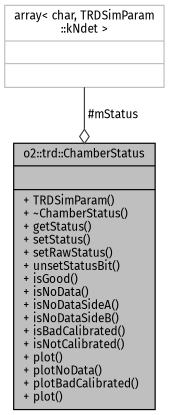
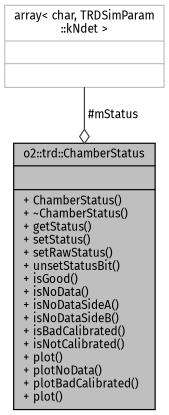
node "o2::trd::ChamberStatus": text "+ TRDSimParam()" -> "+ ChamberStatus()"
